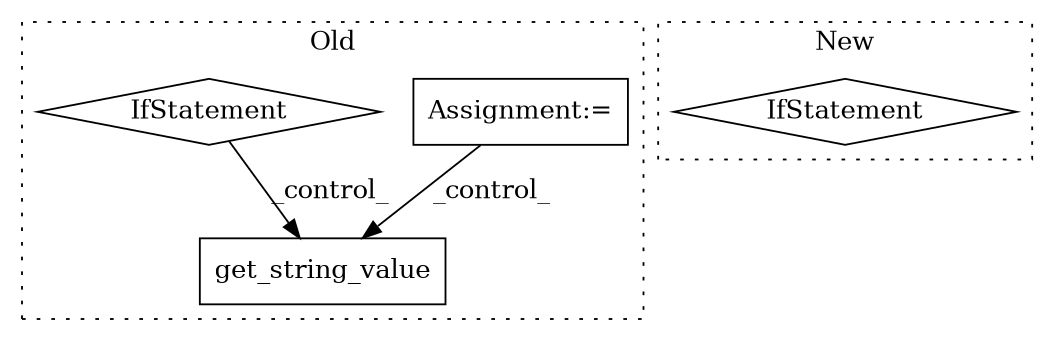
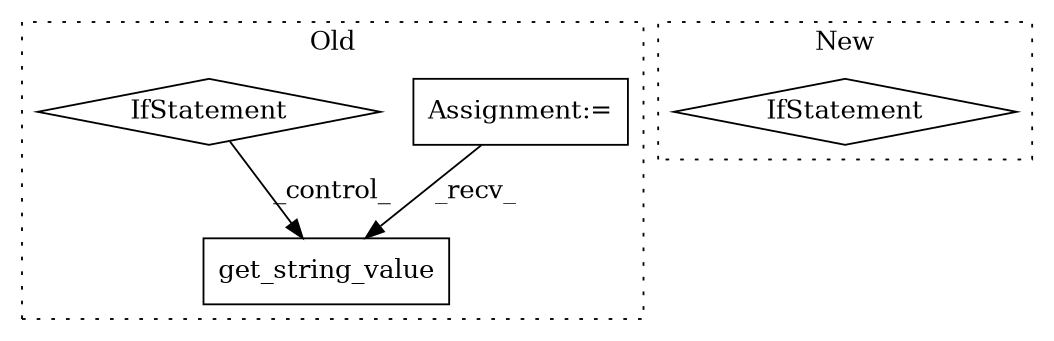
edge "Assignment:=" -> "get_string_value": label "_control_" -> "_recv_"
